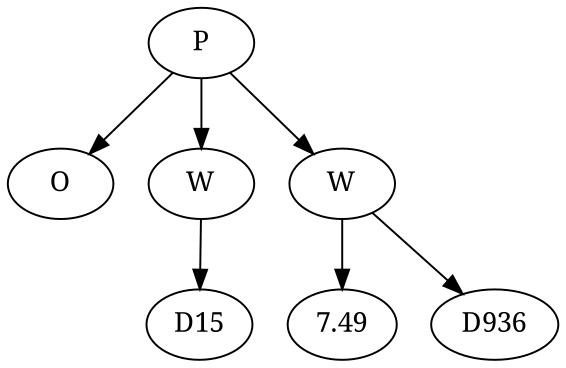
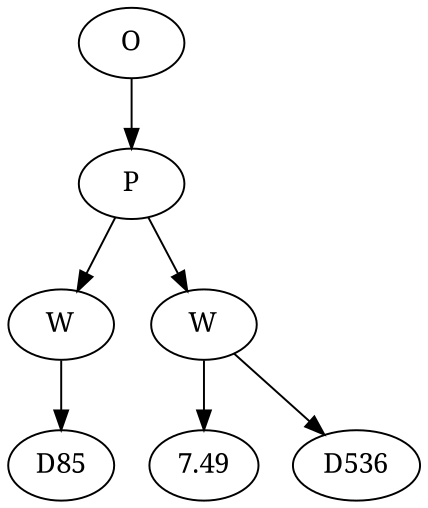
edge "P" -> "O": reversed
node "D15": label "D15" -> "D85"
node "D936": label "D936" -> "D536"
